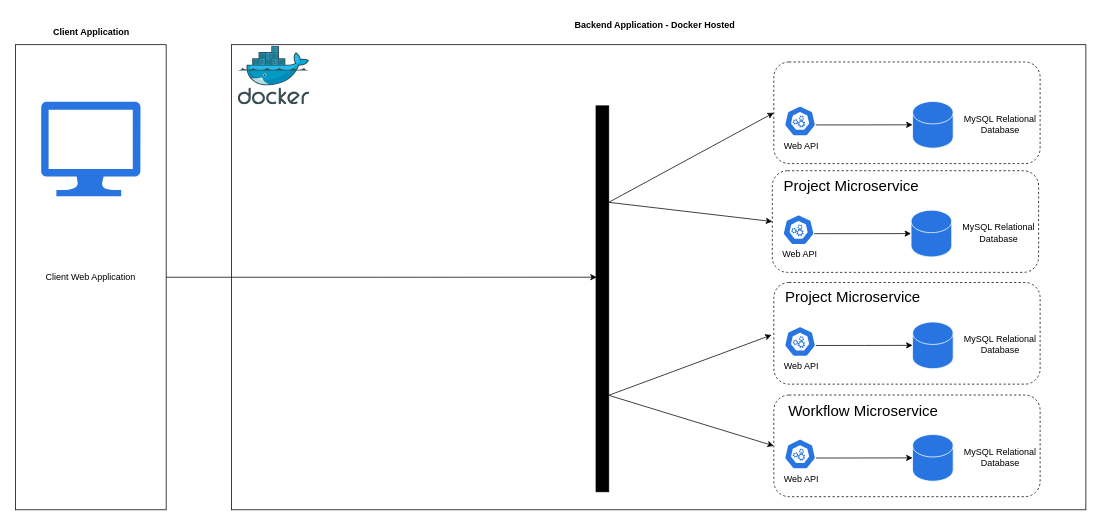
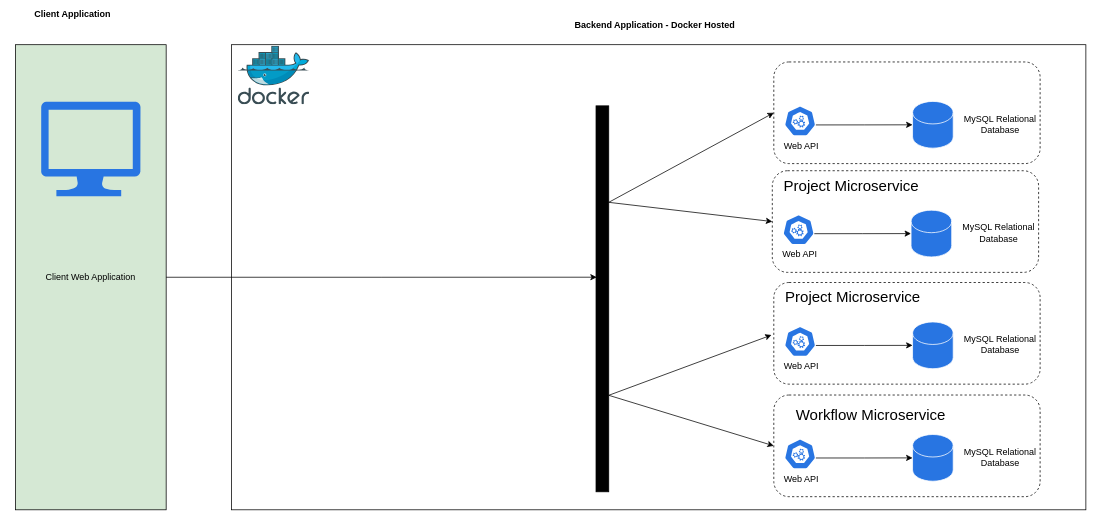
node "Client Application": moved (91, 33) -> (72, 14)
node "Client Web Application": fillcolor #ffffff -> #d5e8d4
node "Workflow Microservice": moved (863, 410) -> (871, 414)
